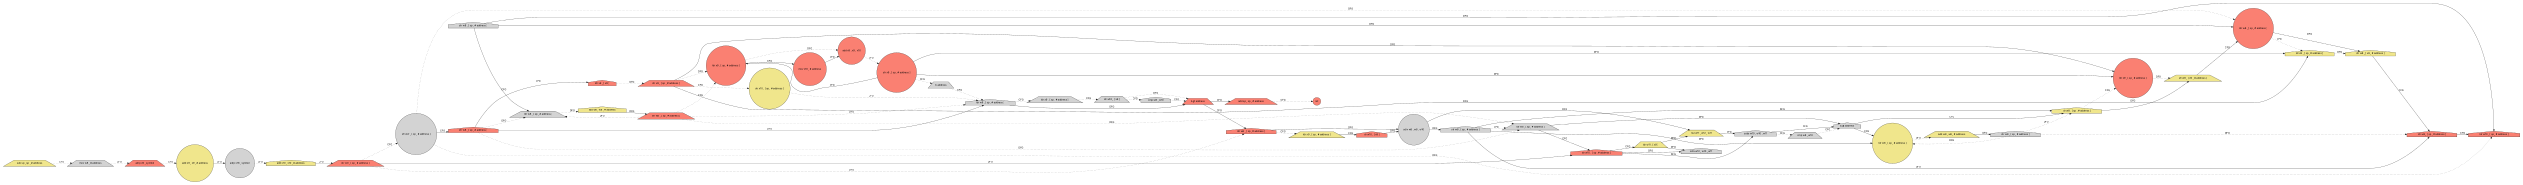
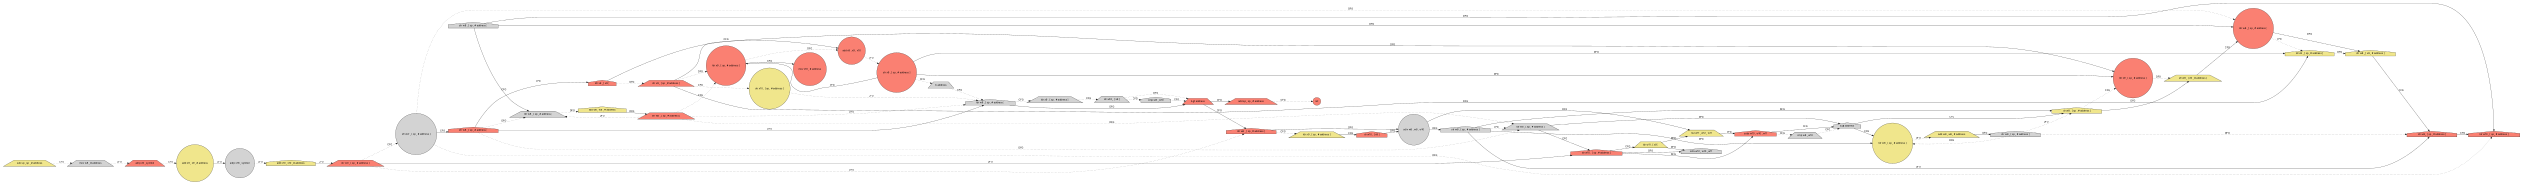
edge "mov x10 , # address" -> "add x9 , x9 , x10": now "ldr x9 , [ x9 ]" -> "add x9 , x9 , x10"
node "subs w10 , w10 , w11": fillcolor lightgrey -> salmon
